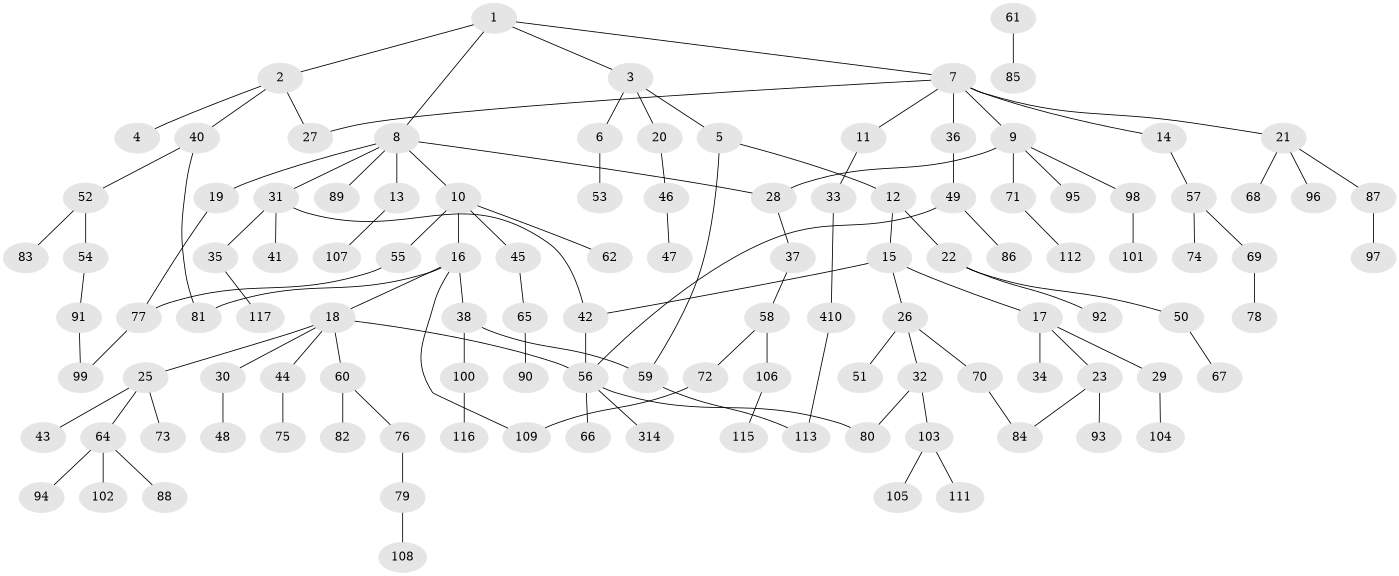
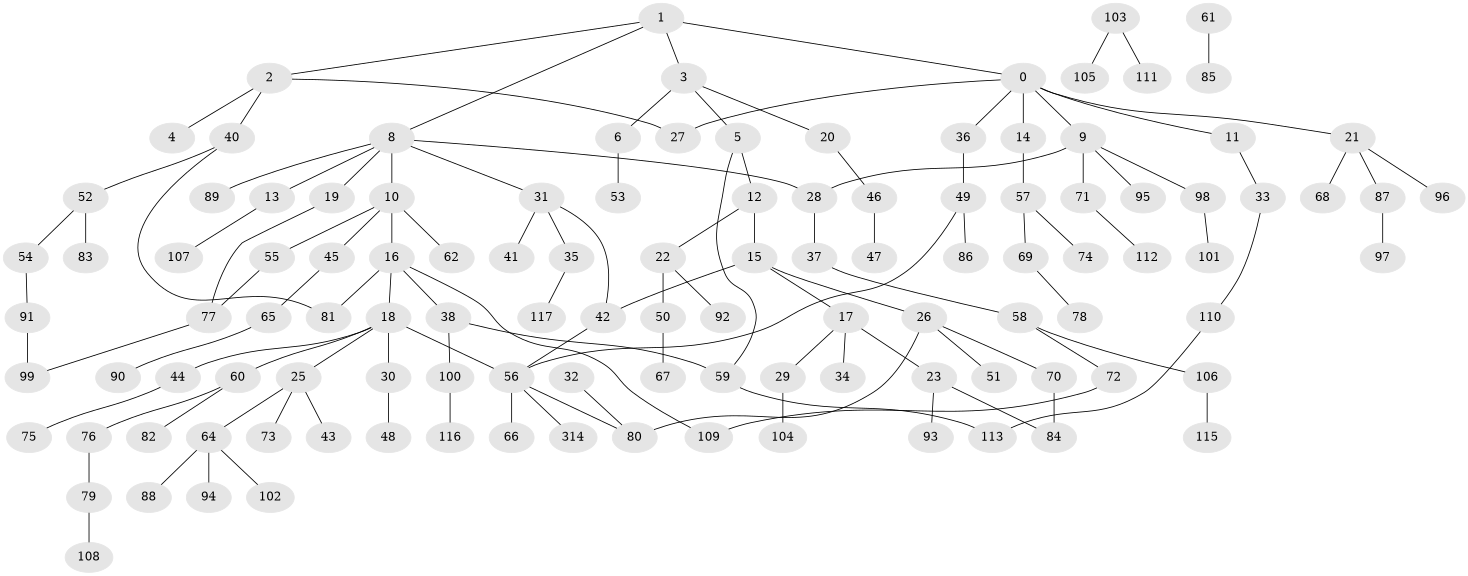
node "7": label "7" -> "0"
node "410": label "410" -> "110"
edge "26" -- "32": now "26" -- "80"
edge "32" -- "103": removed
